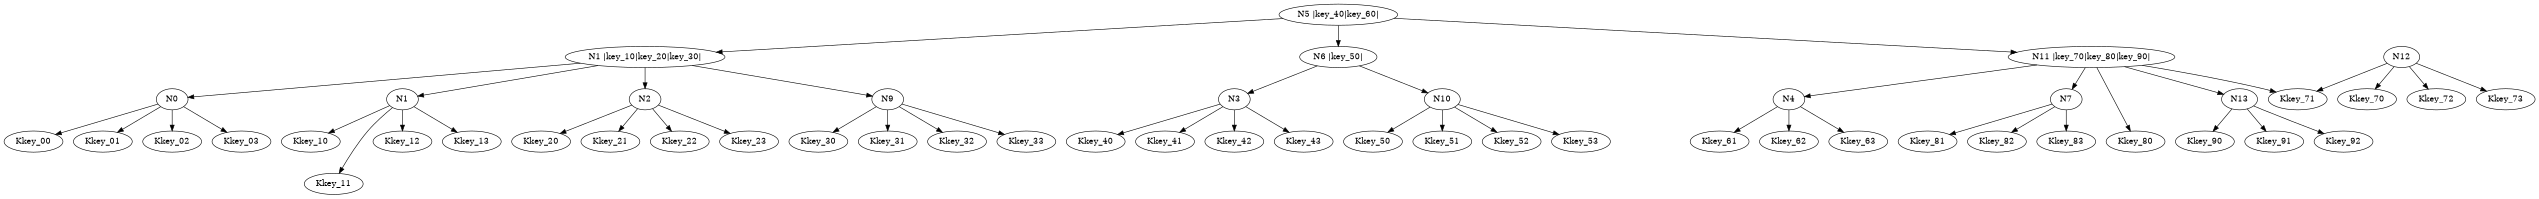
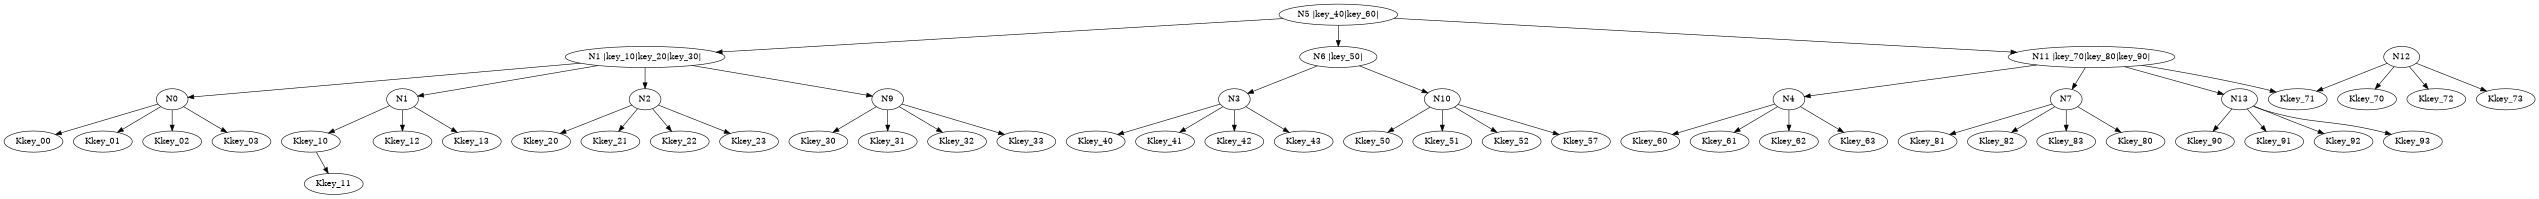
edge "N11 |key_70|key_80|key_90|" -> "Kkey_80": now "N7" -> "Kkey_80"
edge "N1" -> "Kkey_11": now "Kkey_10" -> "Kkey_11"
node "Kkey_53": label "Kkey_53" -> "Kkey_57"
node "Kkey_60": added
node "Kkey_93": added
